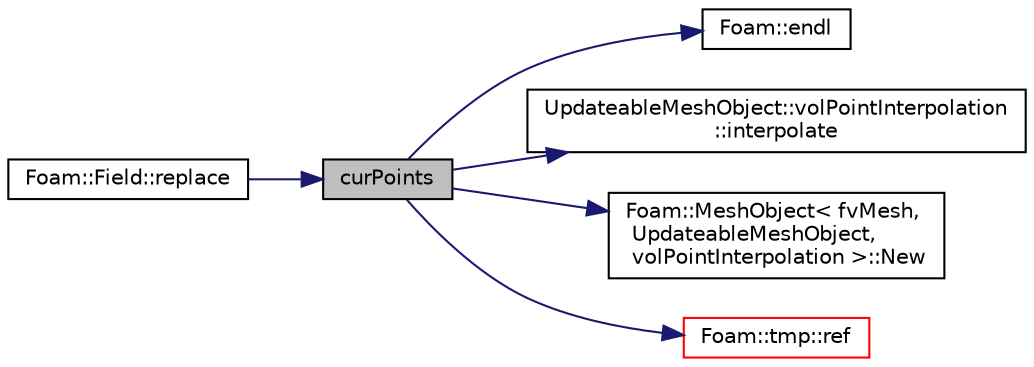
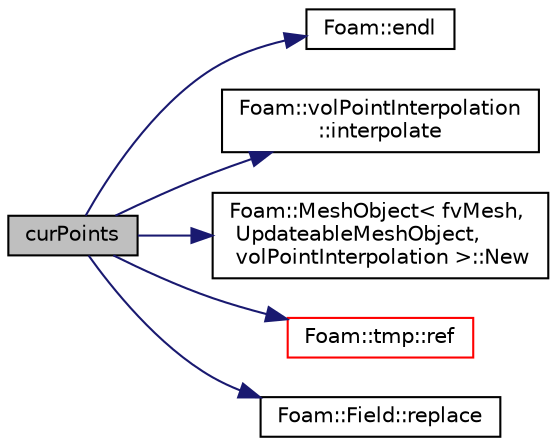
node "UpdateableMeshObject::volPointInterpolation ::interpolate": label "UpdateableMeshObject::volPointInterpolation ::interpolate" -> "Foam::volPointInterpolation ::interpolate"
edge "Foam::Field::replace" -> "curPoints": reversed
